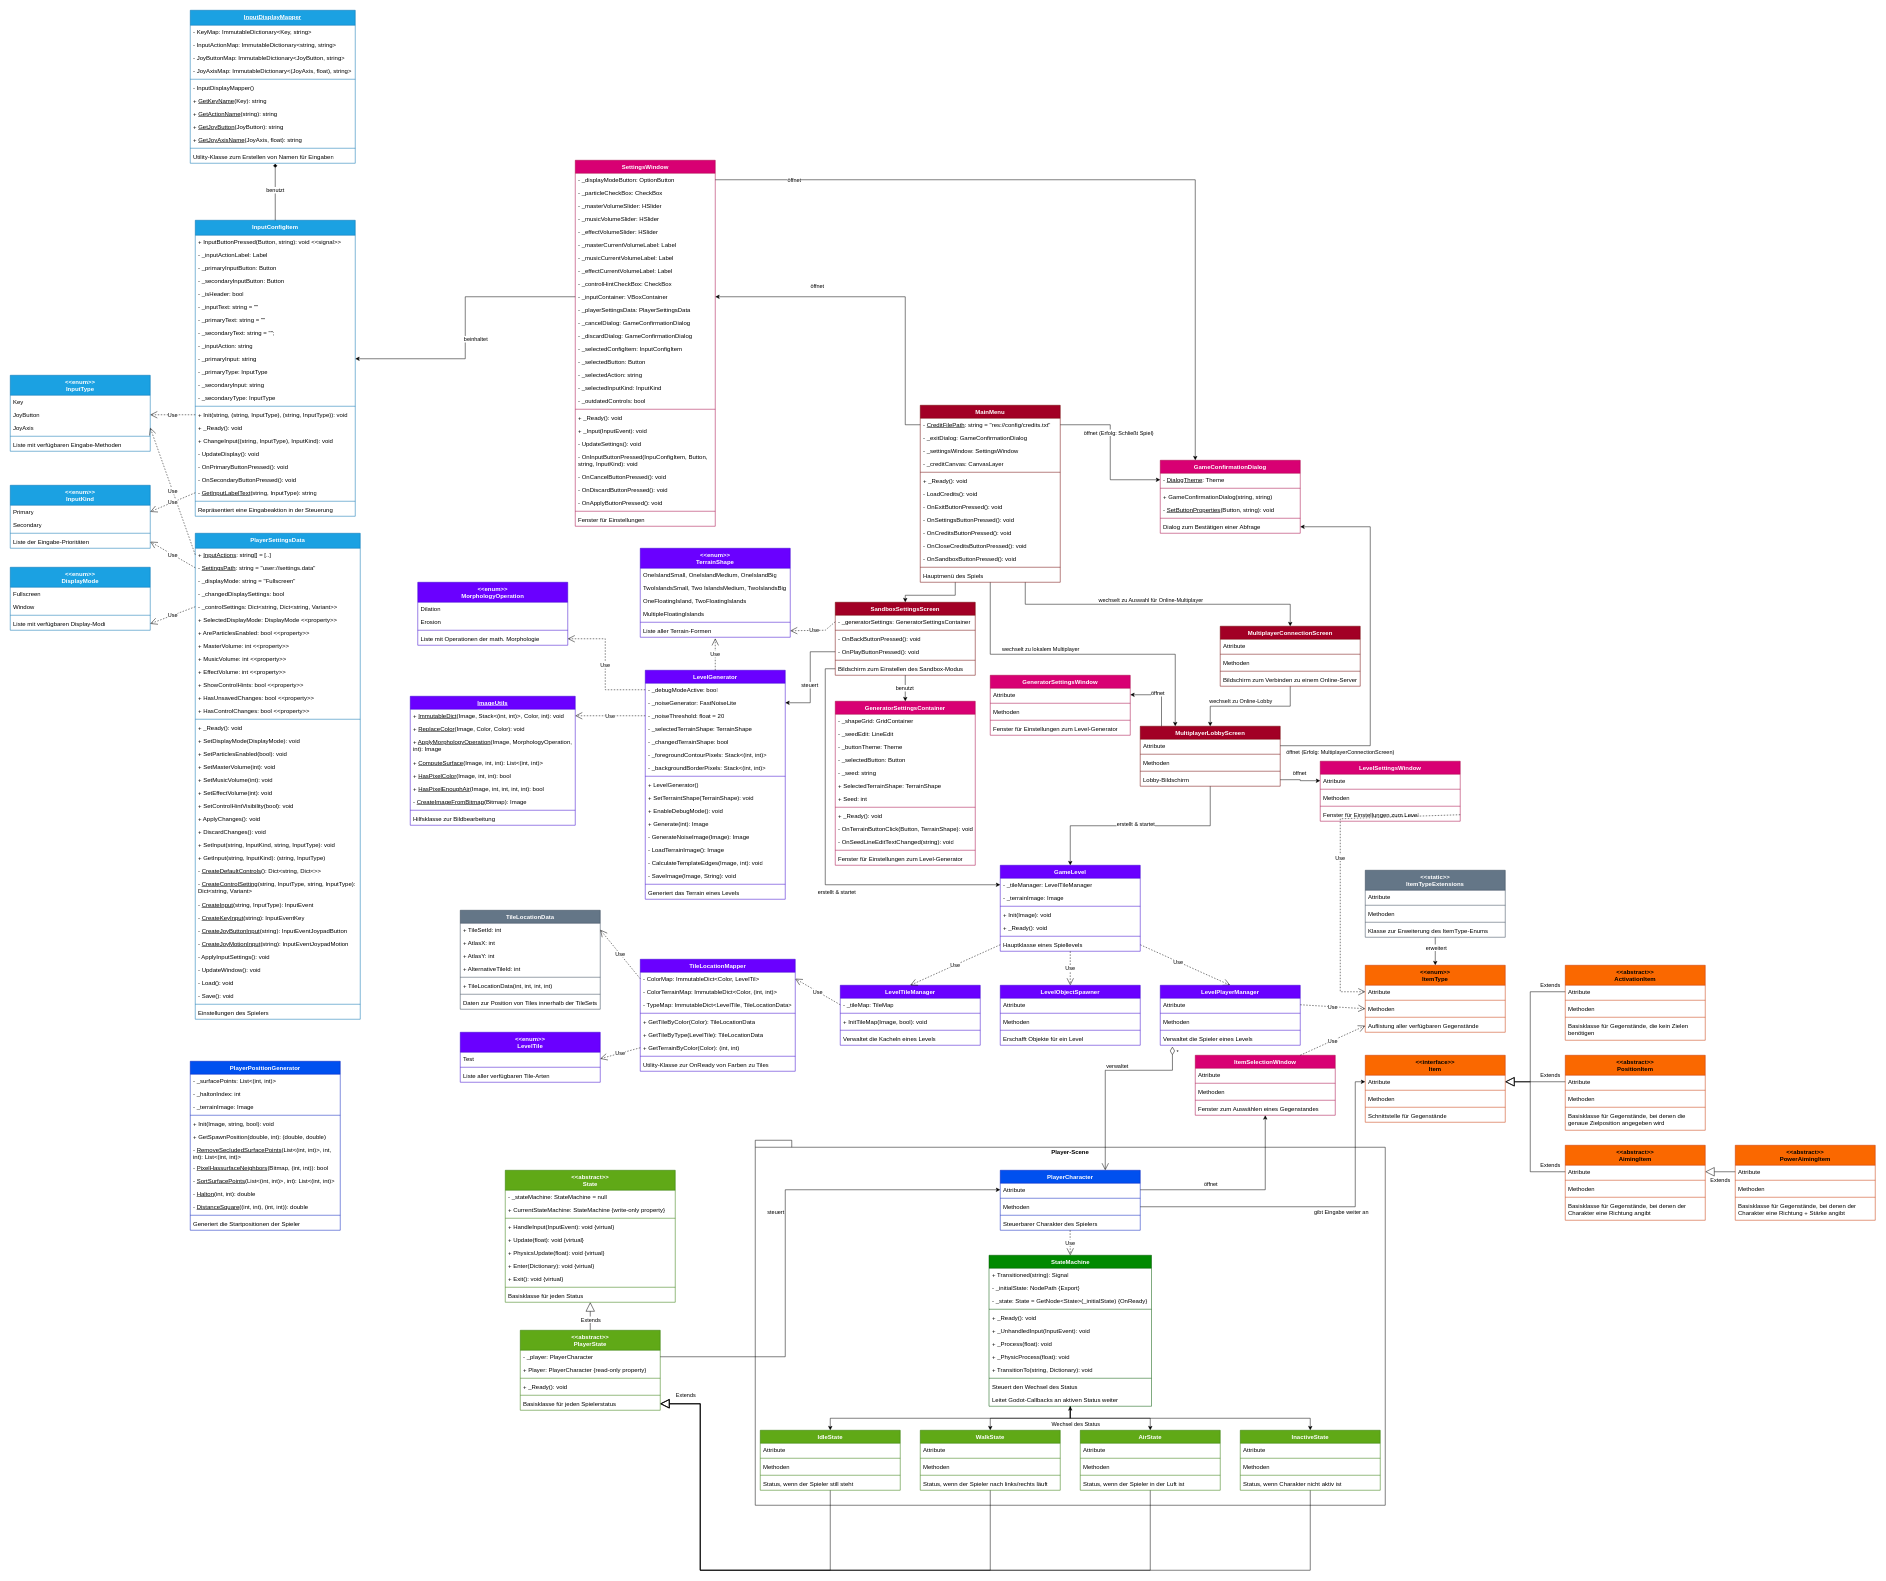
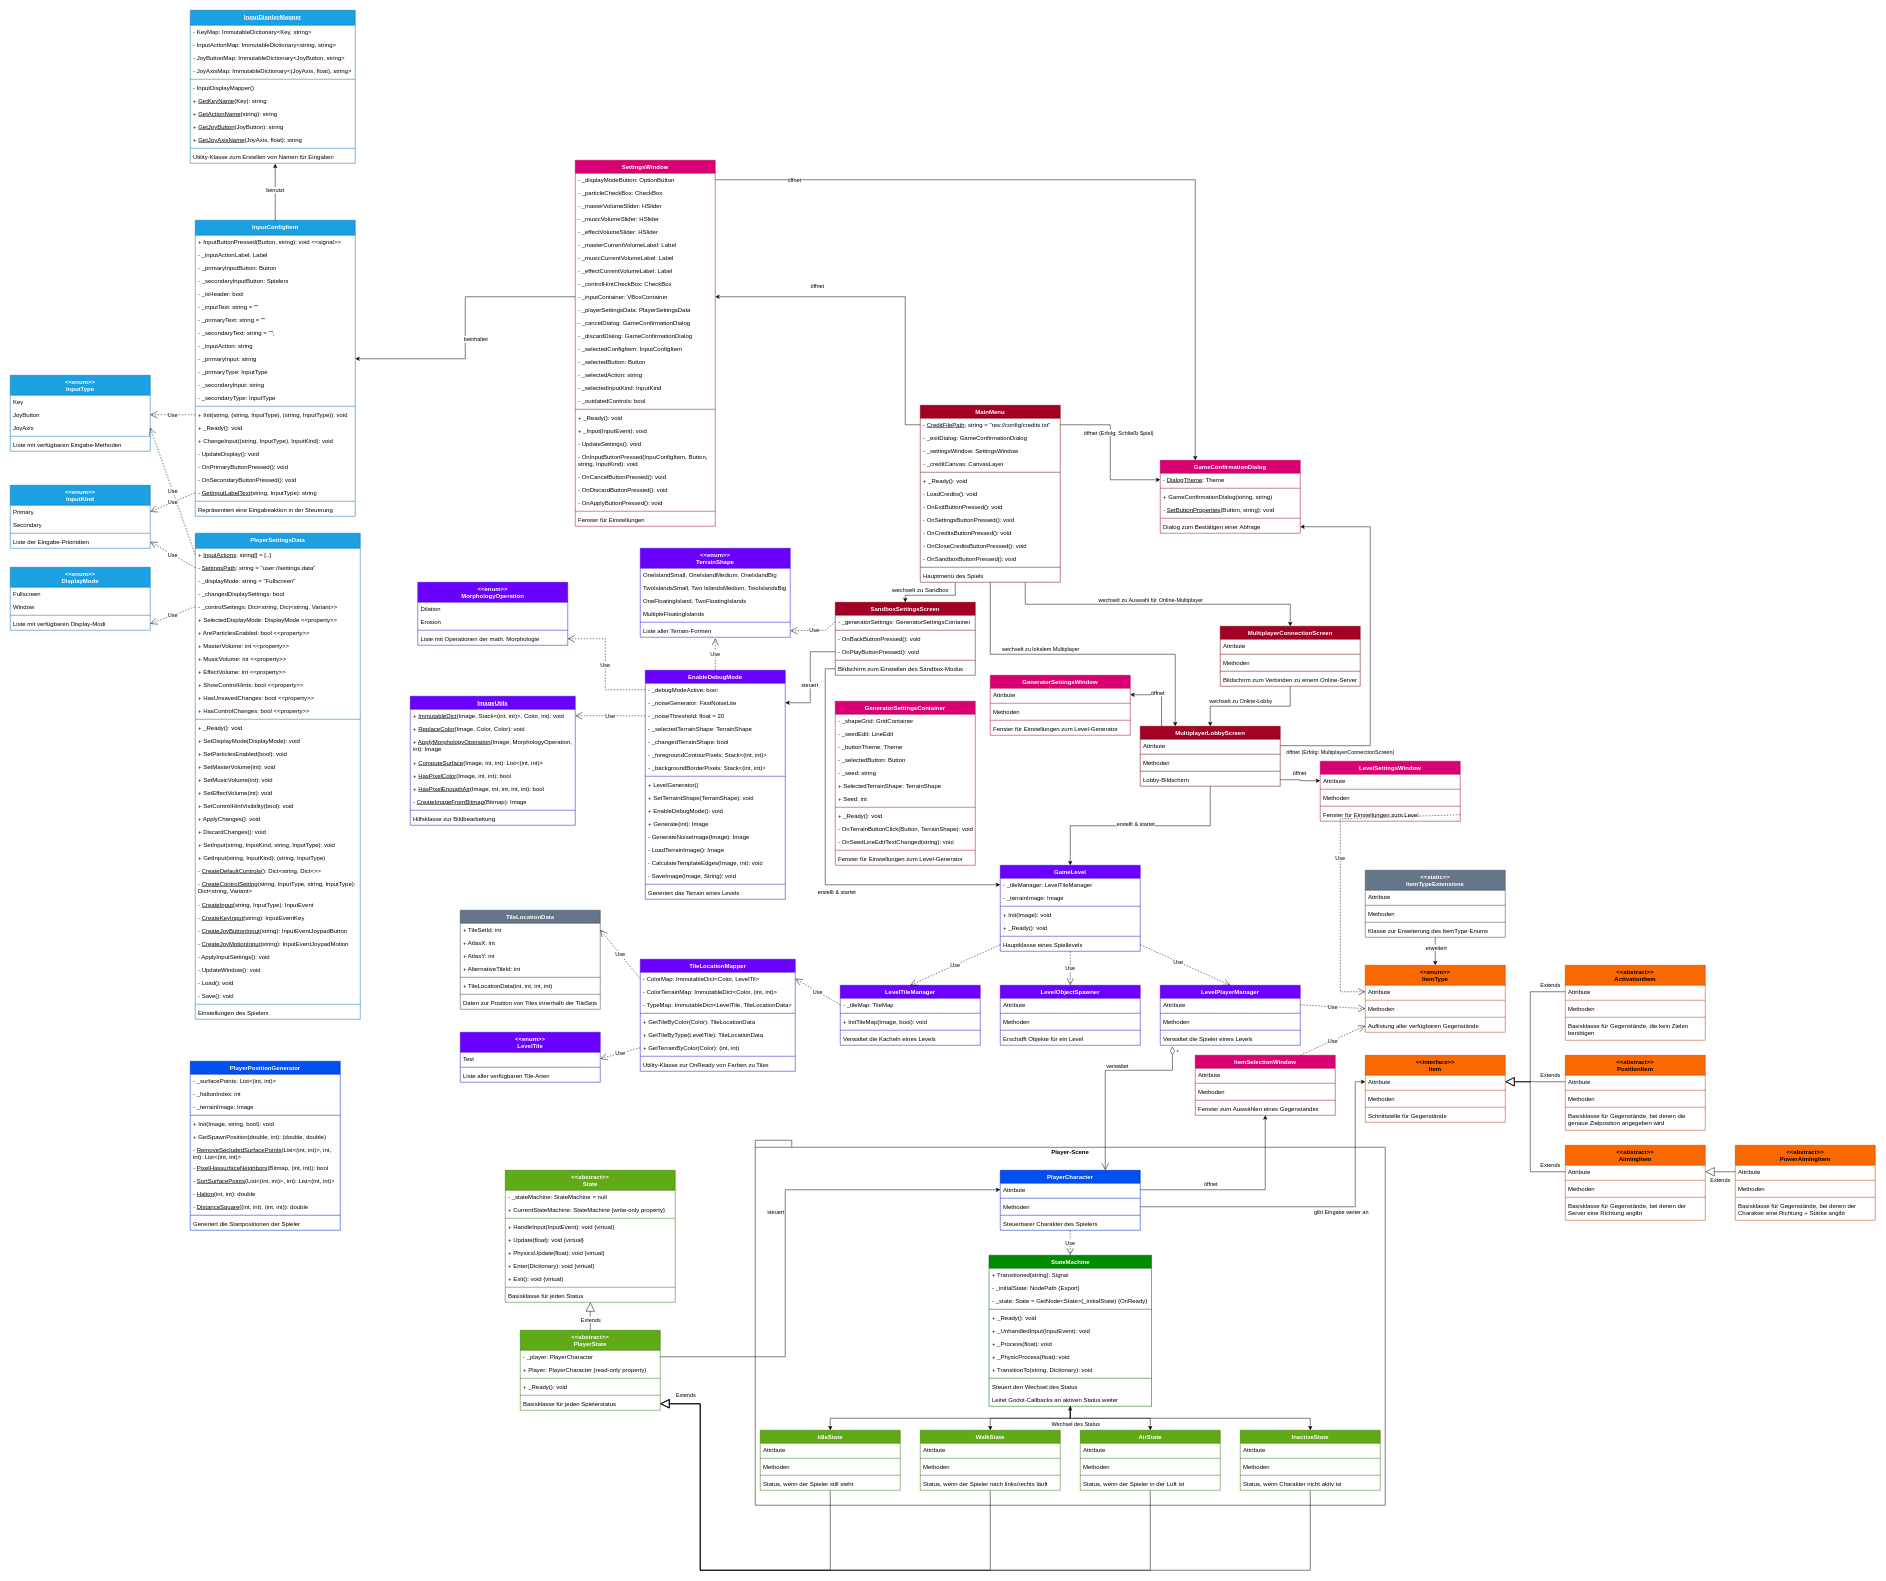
edge "InputConfigItem" -> "Utility-Klasse zum Erstellen von Namen für Eingaben": arrowhead diamond -> classic
node "- _secondaryInputButton: Button": label "- _secondaryInputButton: Button" -> "- _secondaryInputButton: Spielers"
node "wechselt zu Sandbox": added
node "LevelGenerator": label "LevelGenerator" -> "EnableDebugMode"
edge "Bildschirm zum Einstellen des Sandbox-Modus" -> "GeneratorSettingsContainer": removed, label "benutzt"
node "Basisklasse für Gegenstände, bei denen der Charakter eine Richtung angibt": label "Basisklasse für Gegenstände, bei denen der Charakter eine Richtung angibt" -> "Basisklasse für Gegenstände, bei denen der Server eine Richtung angibt"
